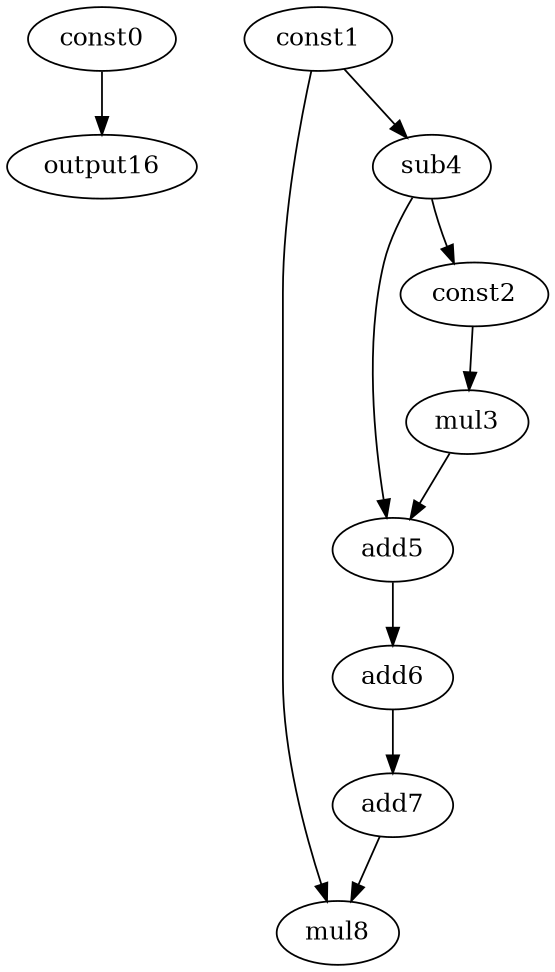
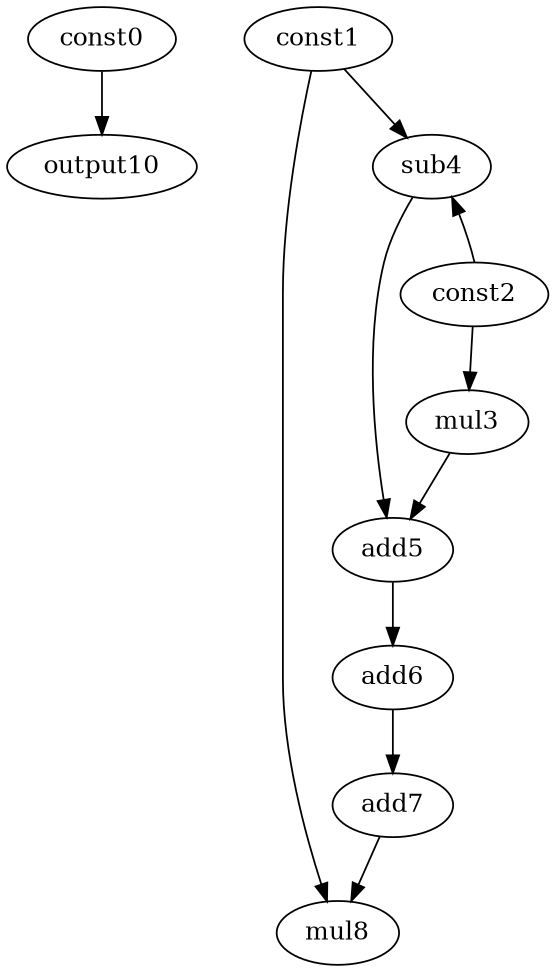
node "output16": label "output16" -> "output10"
edge "sub4" -> "const2": reversed
